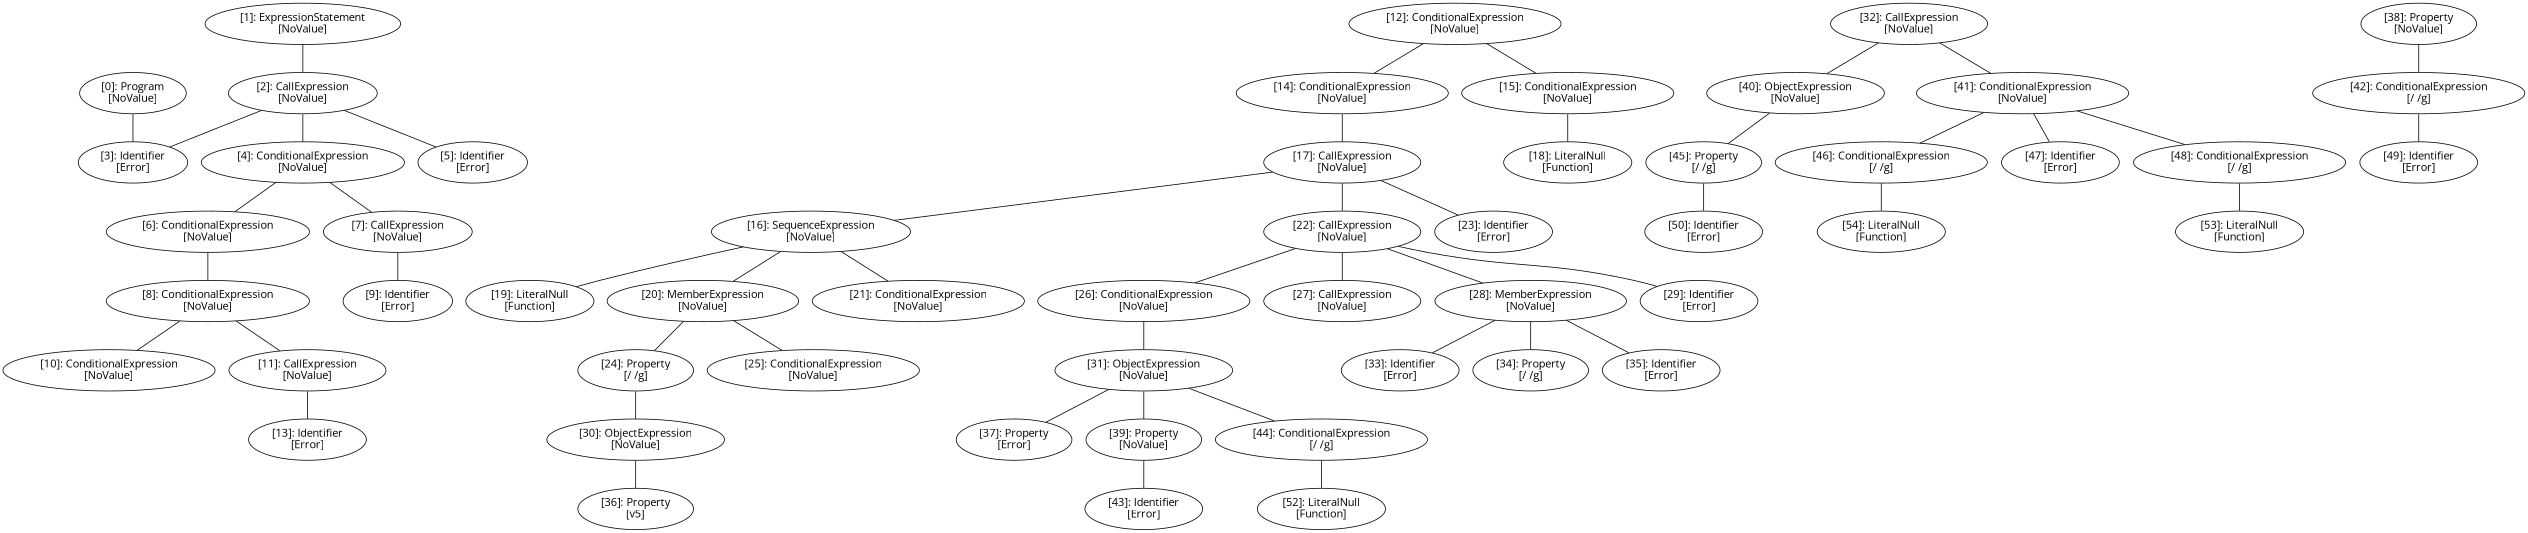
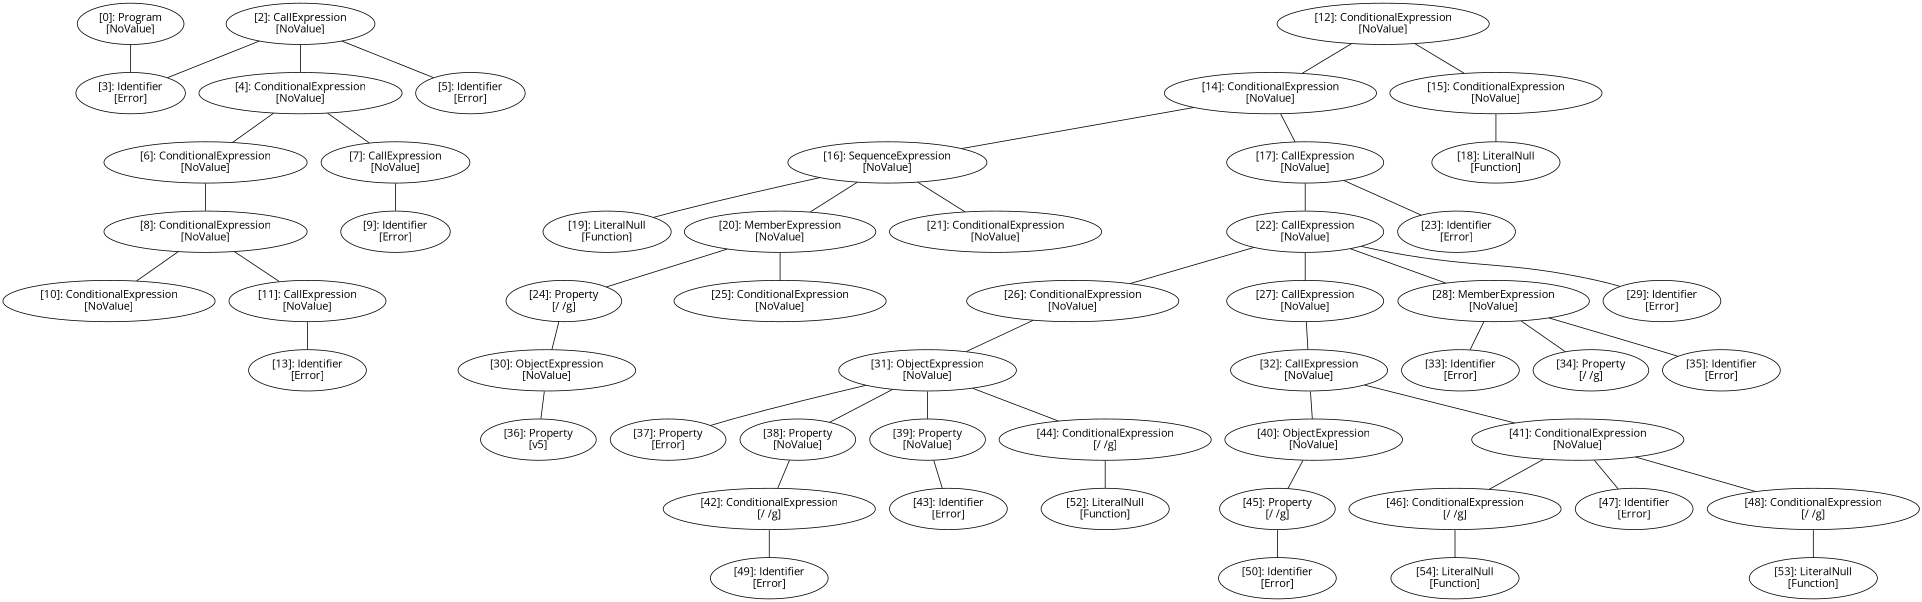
node "[1]: ExpressionStatement [NoValue]": removed
edge "[17]: CallExpression [NoValue]" -- "[16]: SequenceExpression [NoValue]": now "[14]: ConditionalExpression [NoValue]" -- "[16]: SequenceExpression [NoValue]"
edge "[27]: CallExpression [NoValue]" -- "[32]: CallExpression [NoValue]": added
edge "[31]: ObjectExpression [NoValue]" -- "[38]: Property [NoValue]": added
